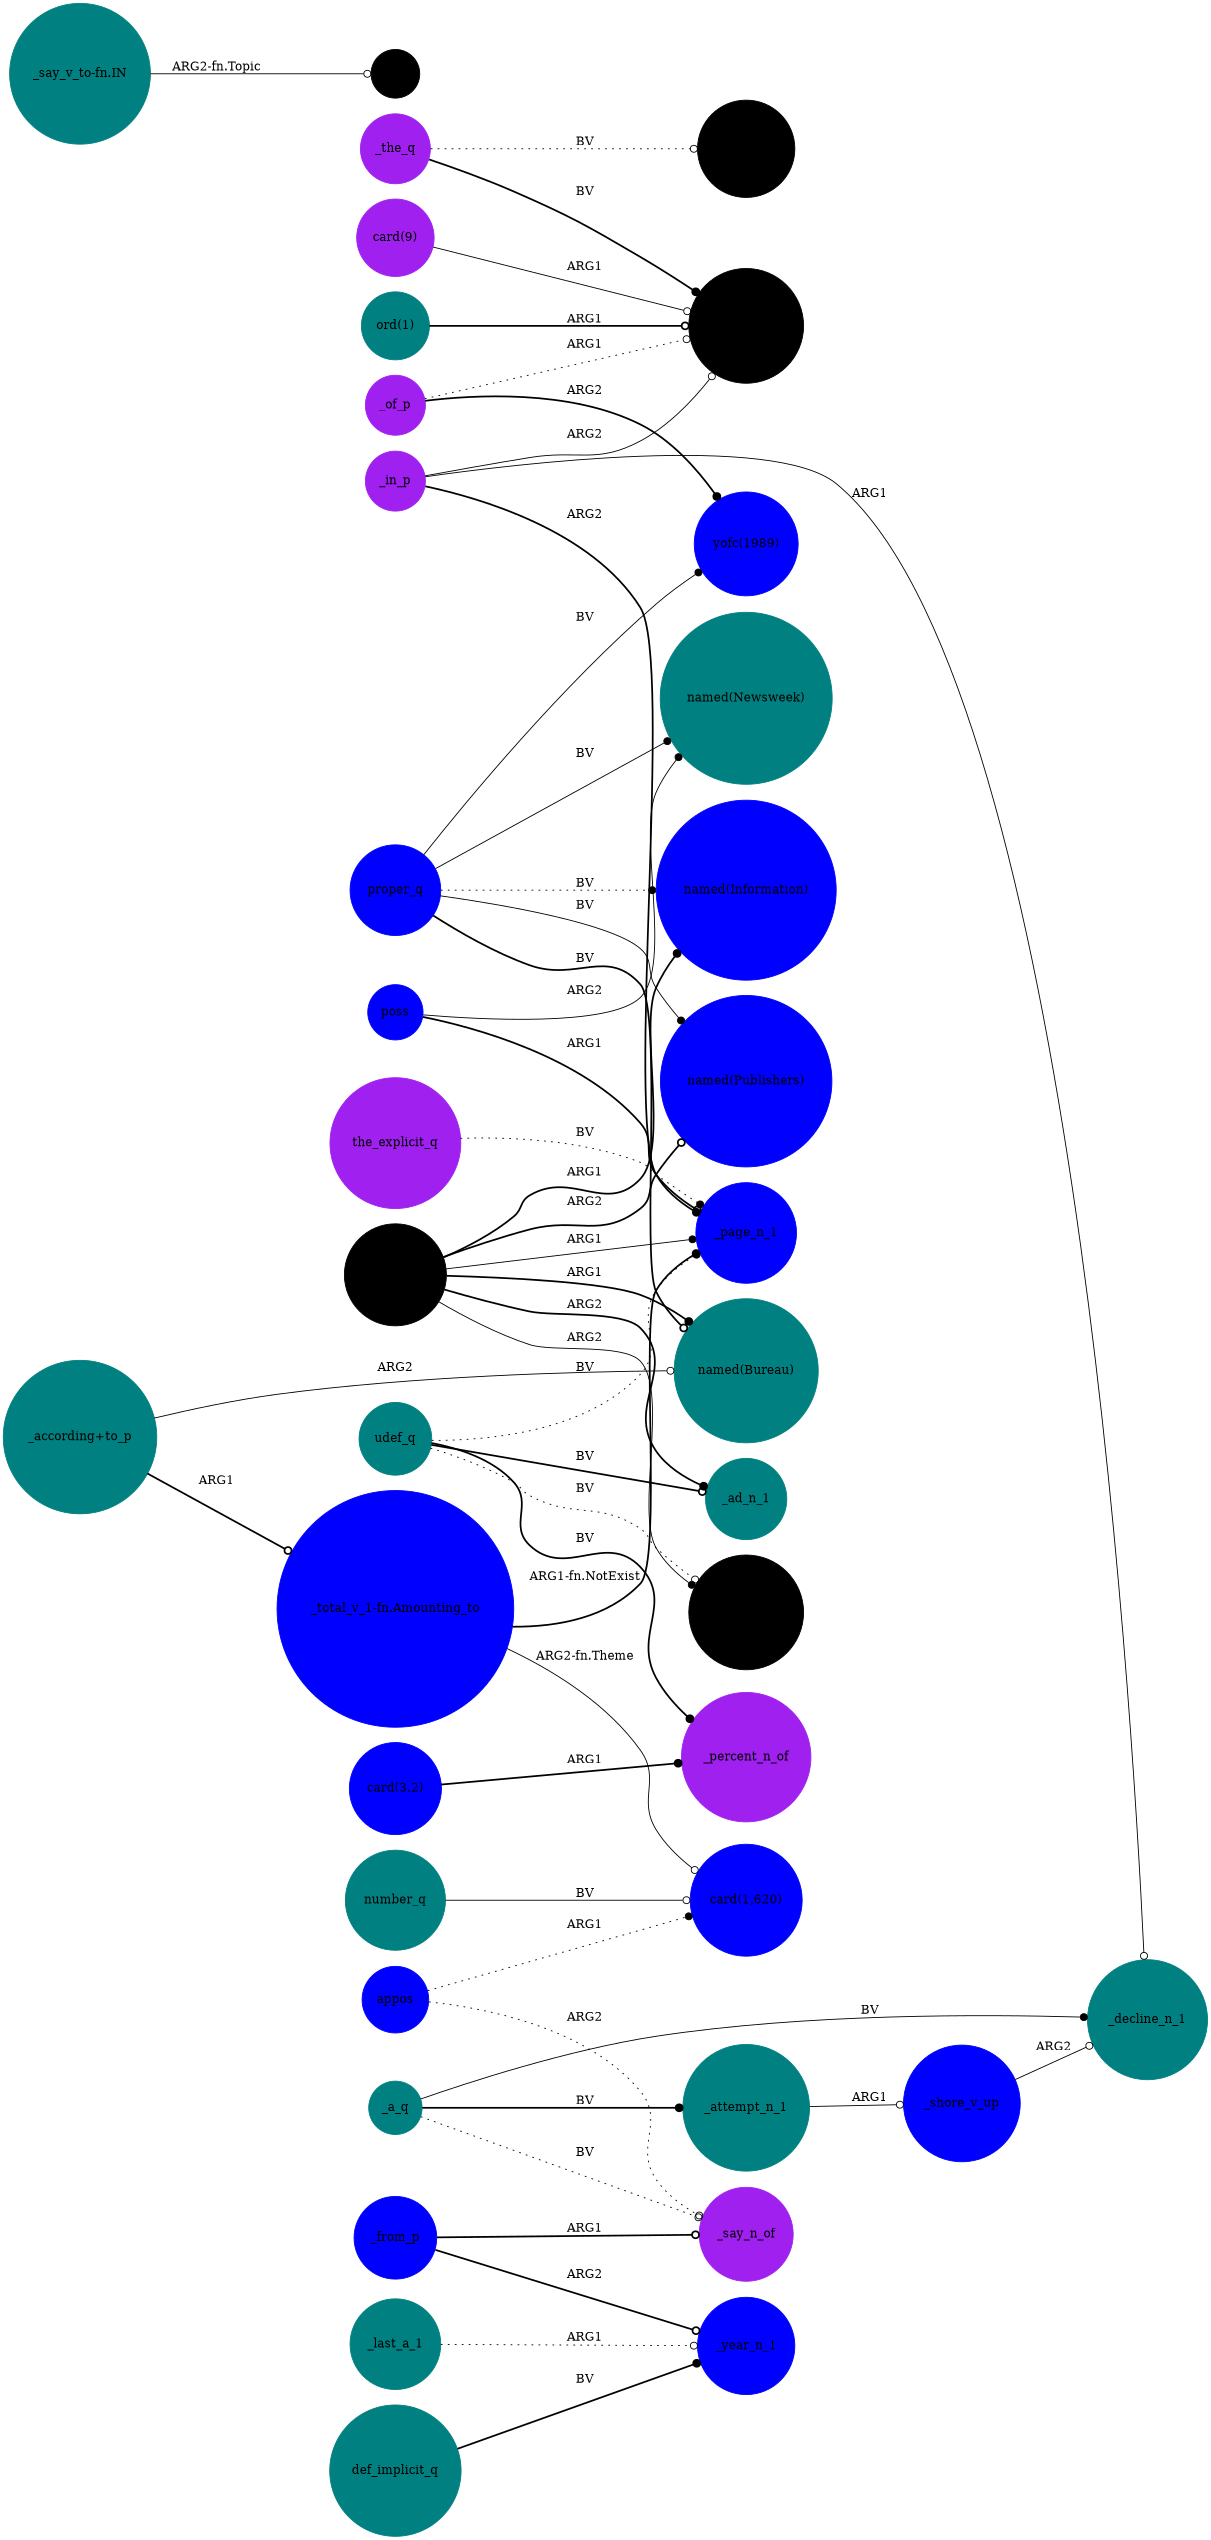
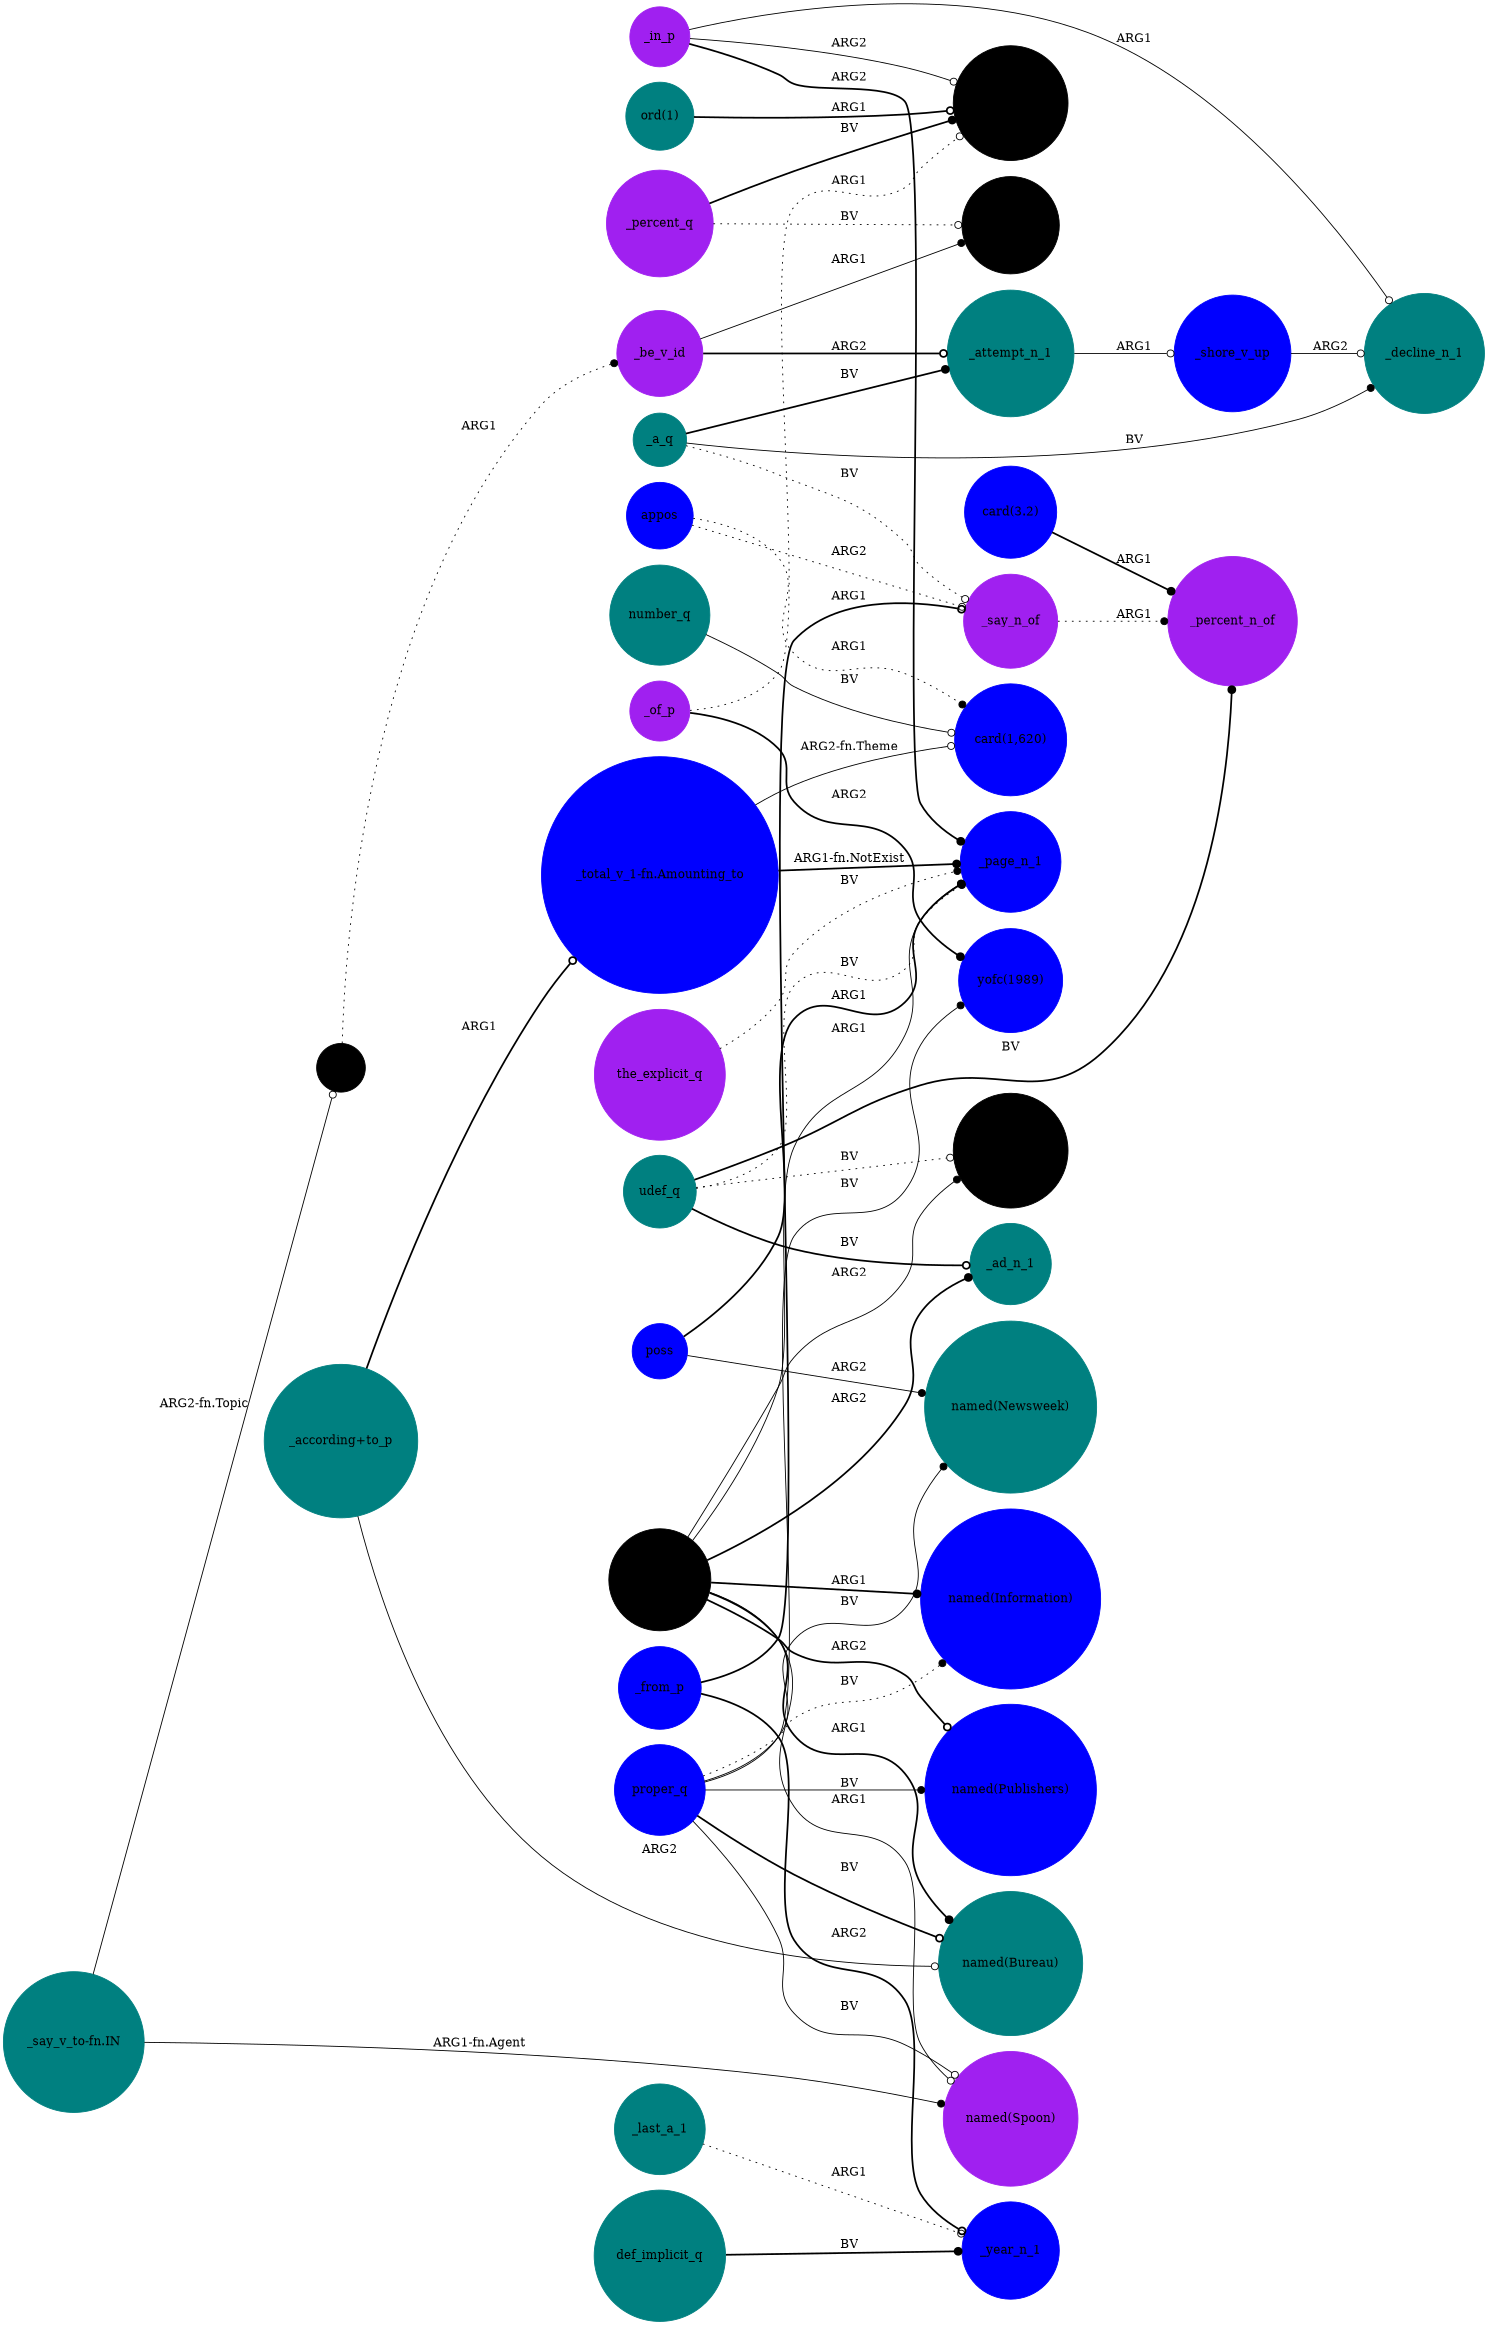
node "_the_q": label "_the_q" -> "_percent_q"
node "card(9)": removed
node "_be_v_id": added
edge "_say_n_of" -> "_percent_n_of": added, label "ARG1"
node "named(Spoon)": added
